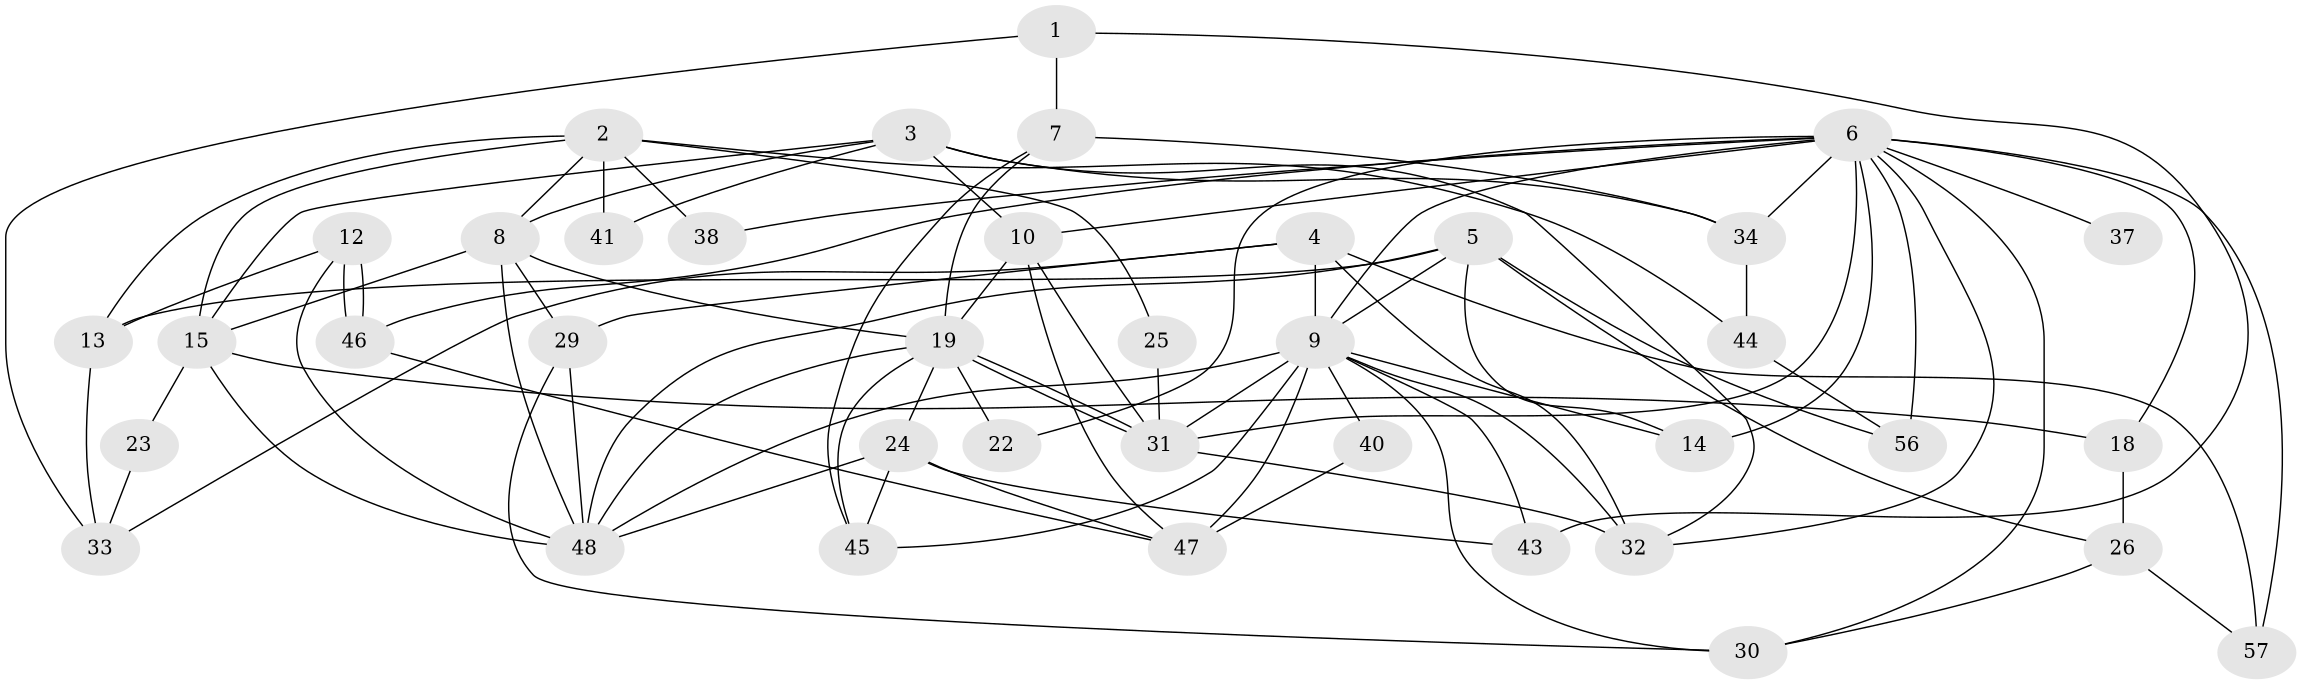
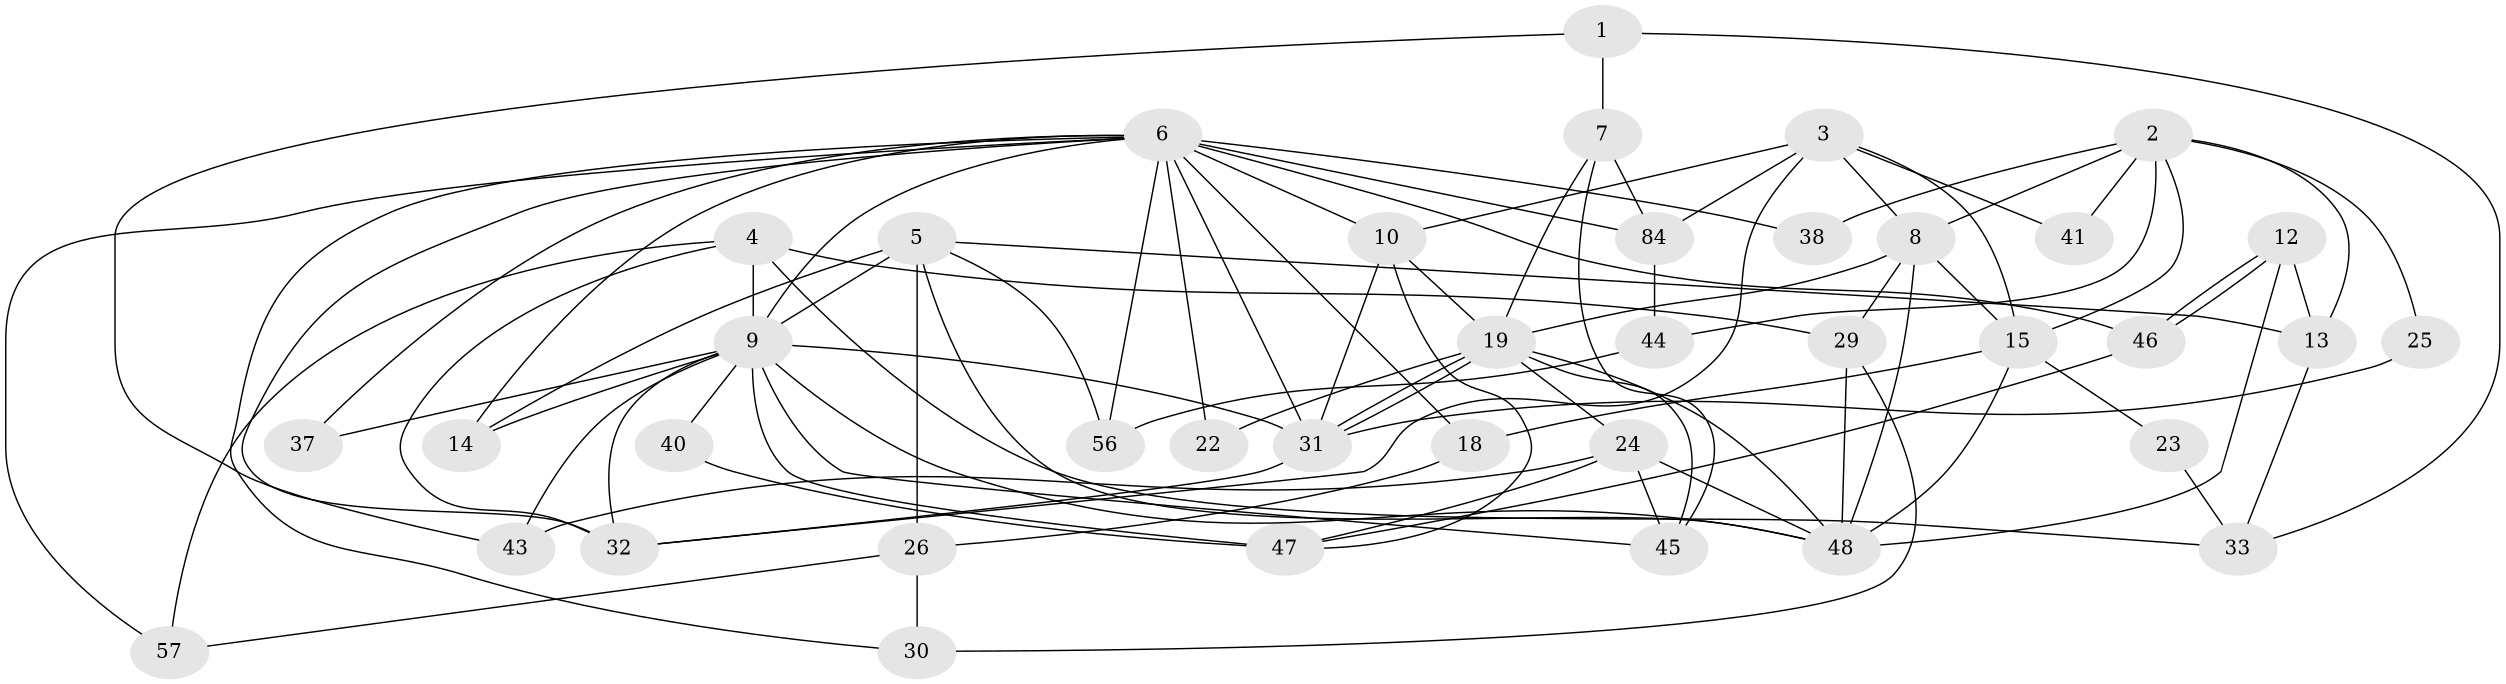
node "34": label "34" -> "84"
edge "9" -- "30": now "9" -- "37"
